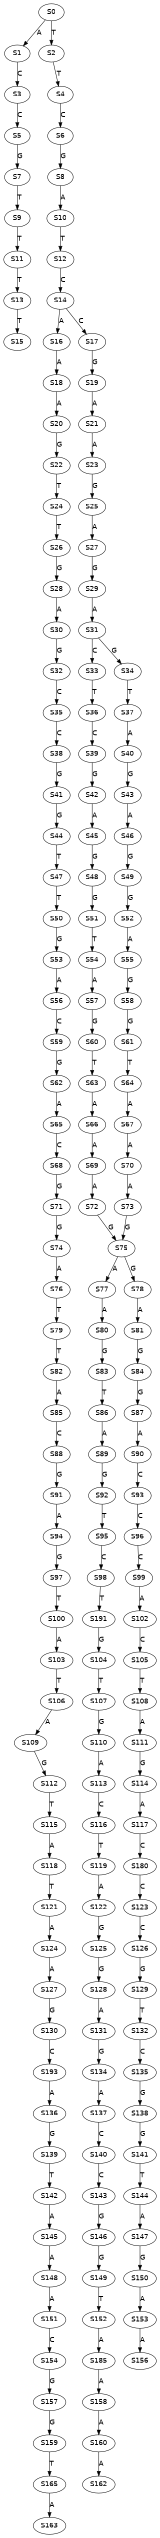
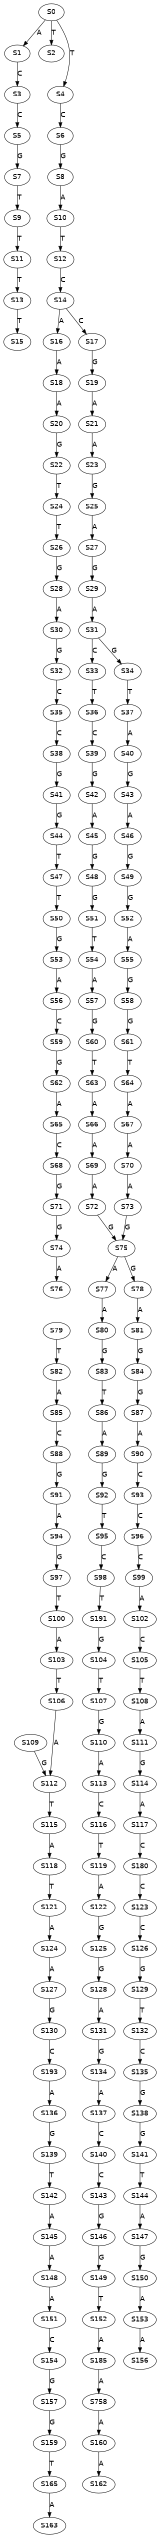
edge "S2" -> "S4": now "S0" -> "S4"
edge "S76" -> "S79": removed, label "T"
edge "S106" -> "S109": now "S106" -> "S112"
node "S158": label "S158" -> "S758"
